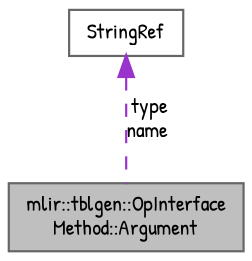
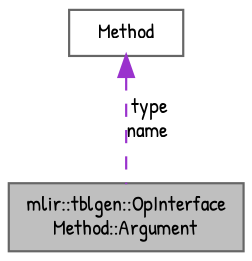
node "StringRef": label "StringRef" -> "Method"
